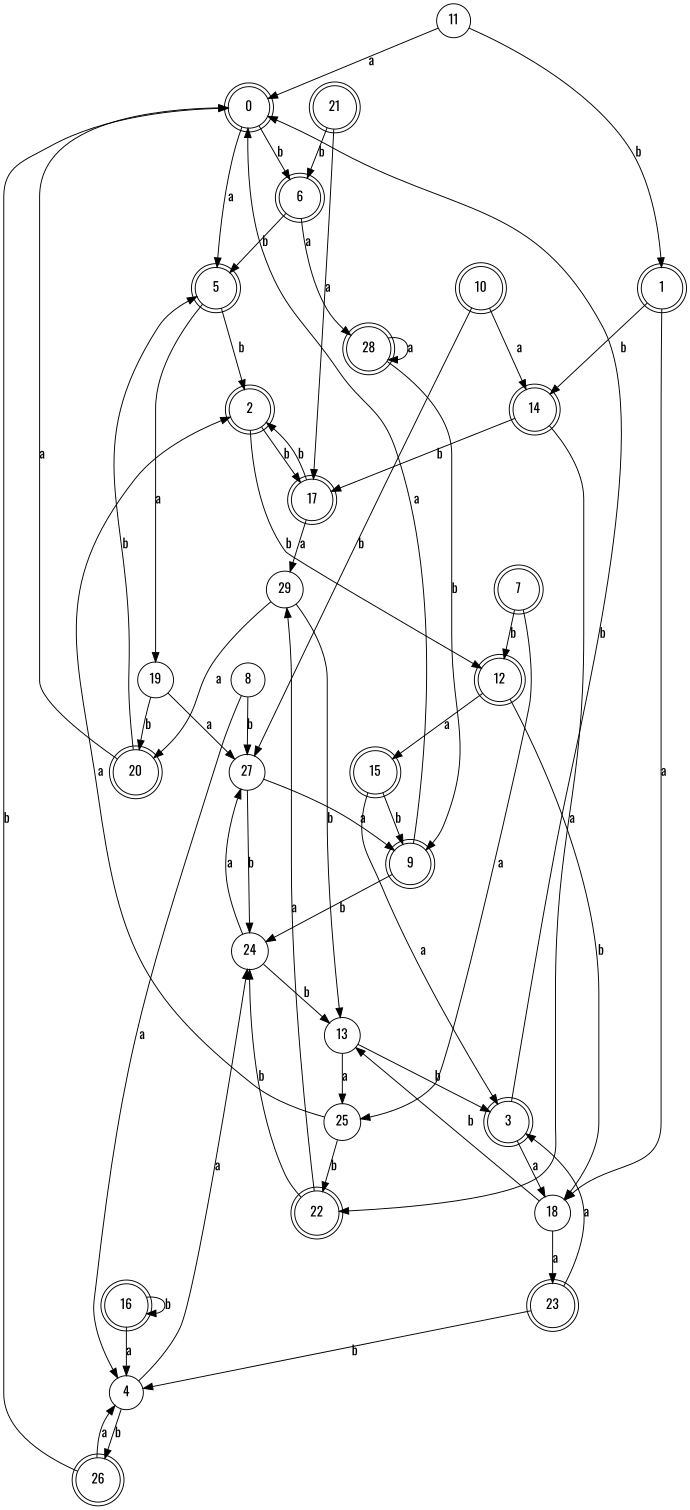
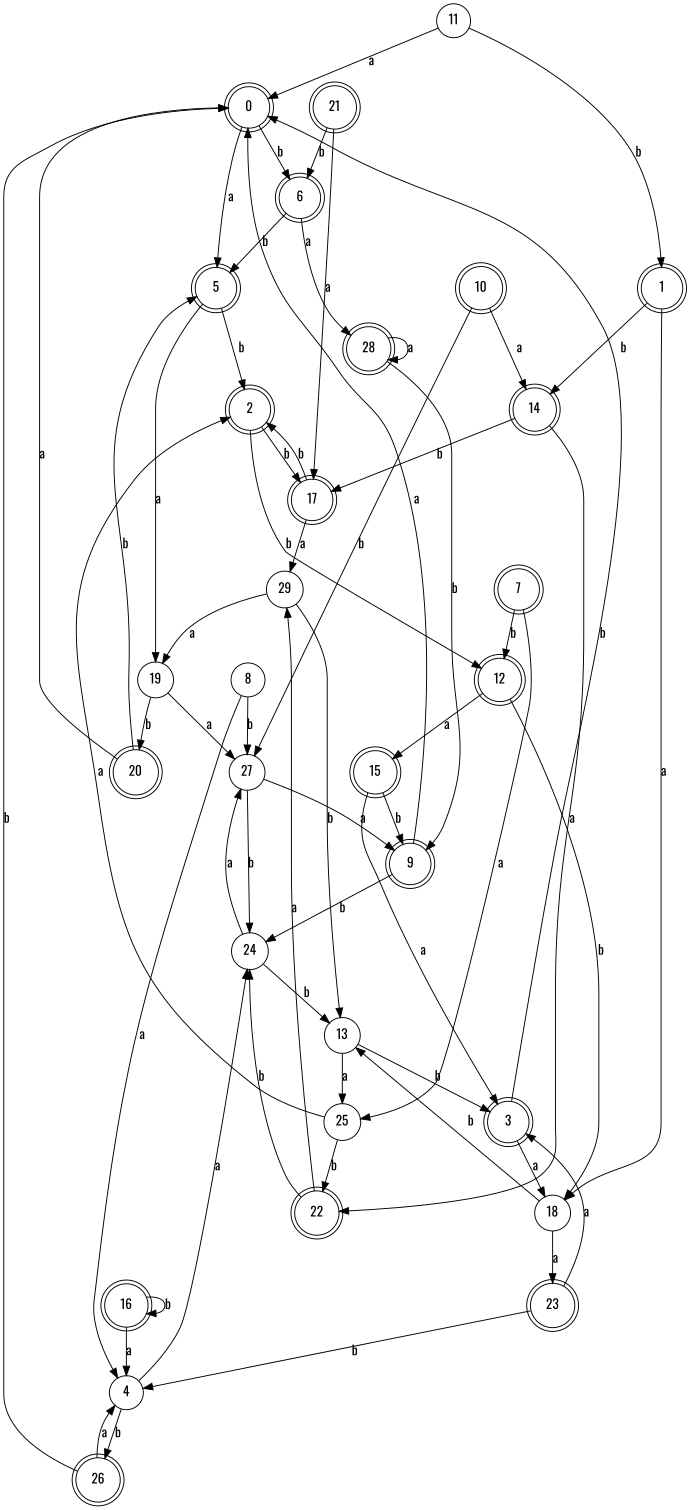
edge "29" -> "20": now "29" -> "19"
